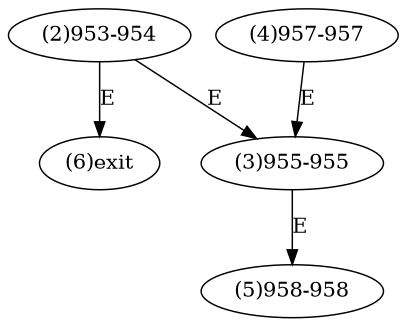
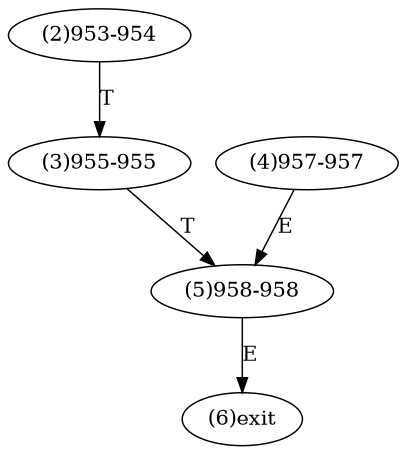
edge "(2)953-954" -> "(6)exit": now "(5)958-958" -> "(6)exit"
edge "(4)957-957" -> "(3)955-955": now "(4)957-957" -> "(5)958-958"
edge "(2)953-954" -> "(3)955-955": label "E" -> "T"
edge "(3)955-955" -> "(5)958-958": label "E" -> "T"
